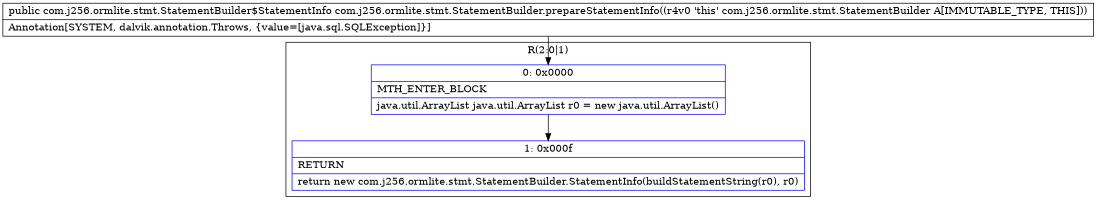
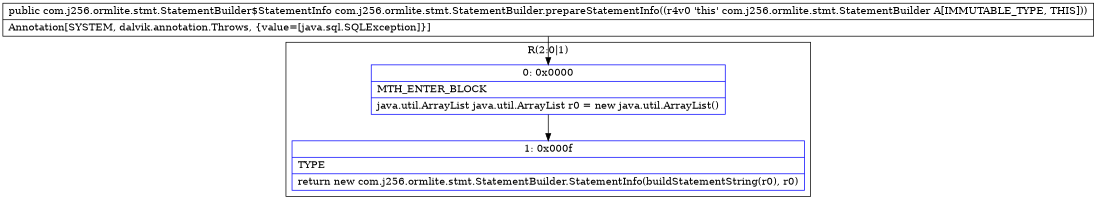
node "1: 0x000f": text "RETURN" -> "TYPE"
